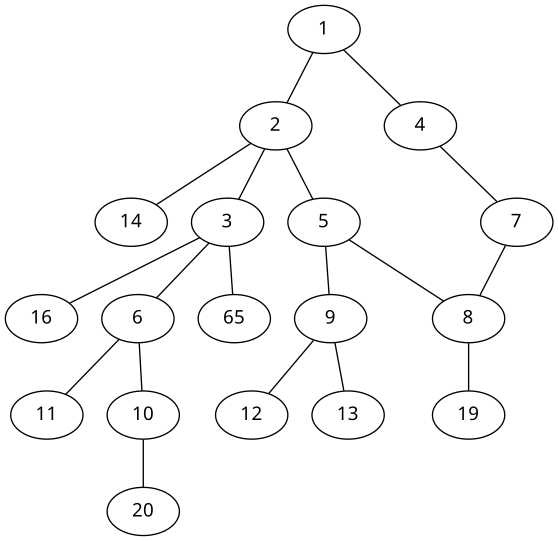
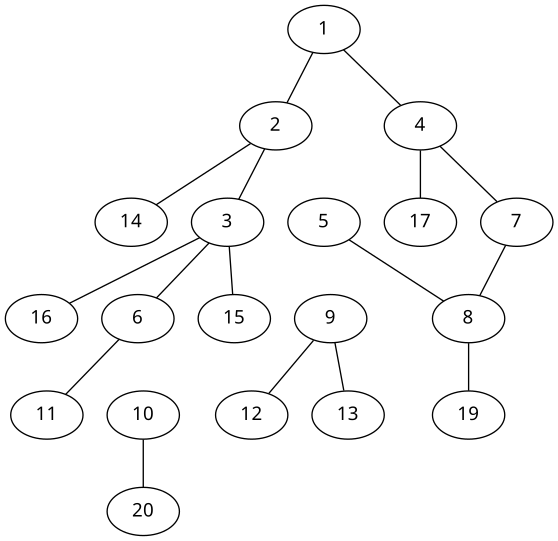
edge "2" -- "5": removed
node "17": added
edge "5" -- "9": removed
node "65": label "65" -> "15"
edge "6" -- "10": removed
